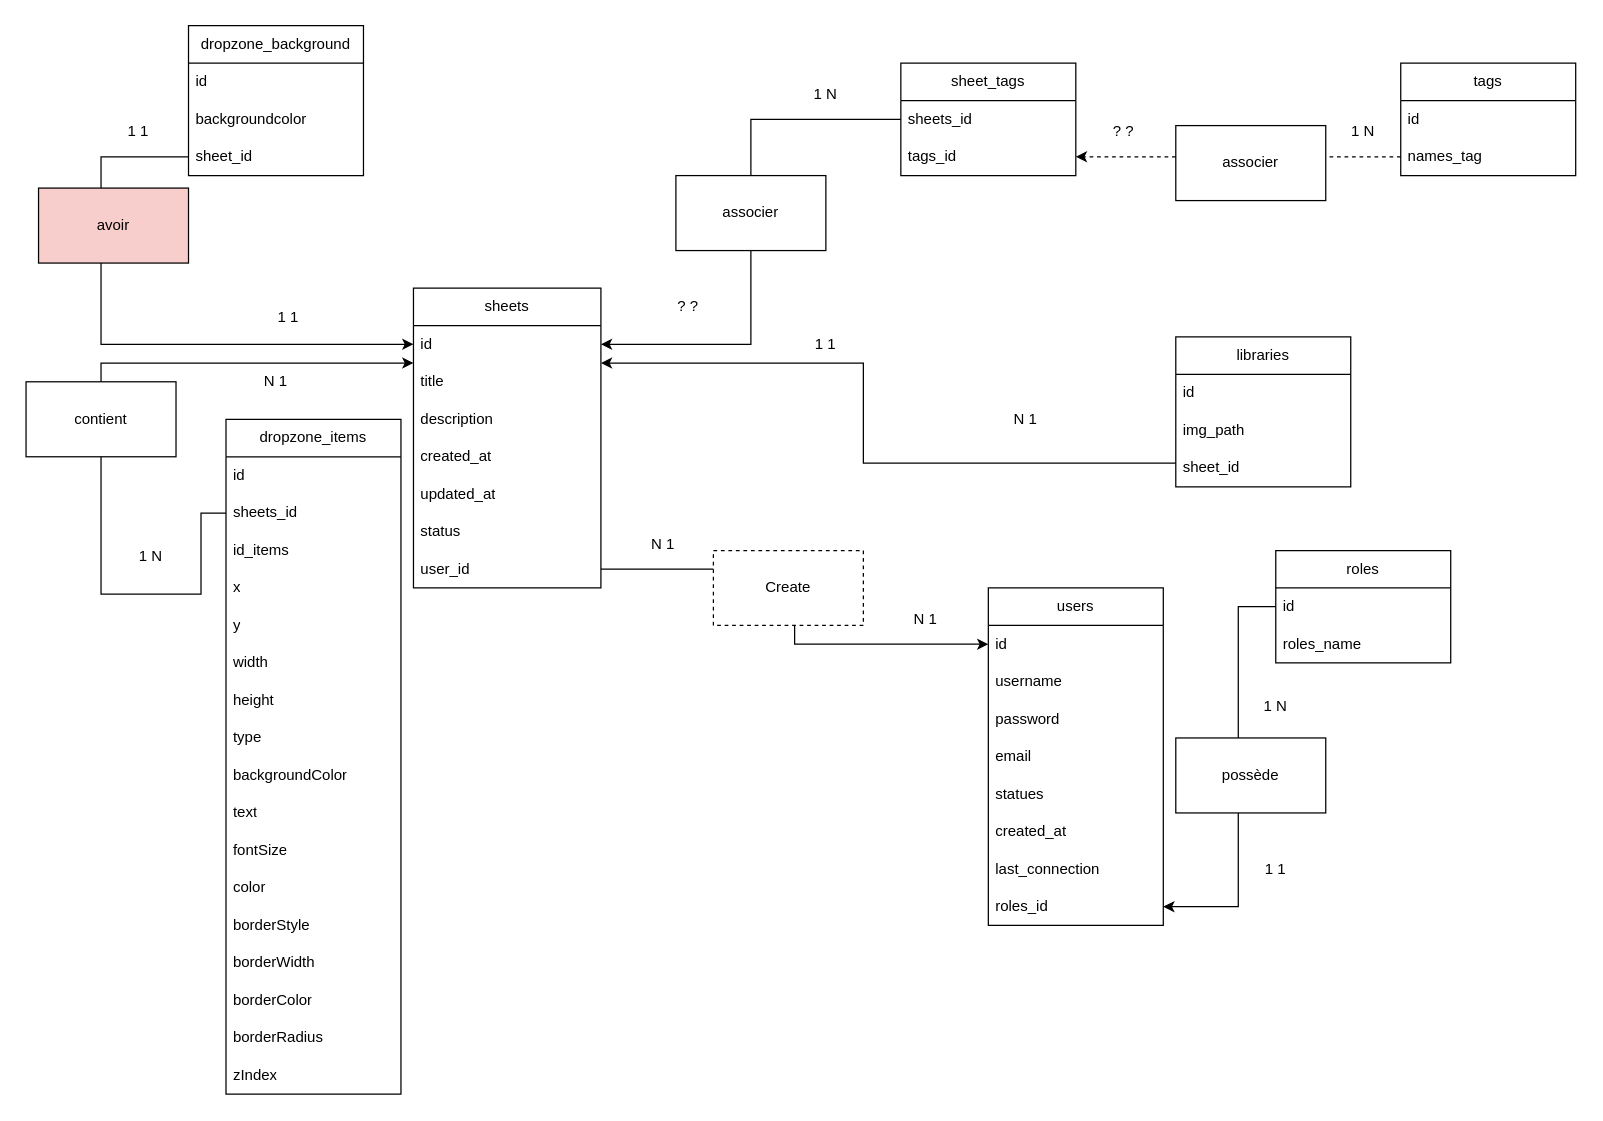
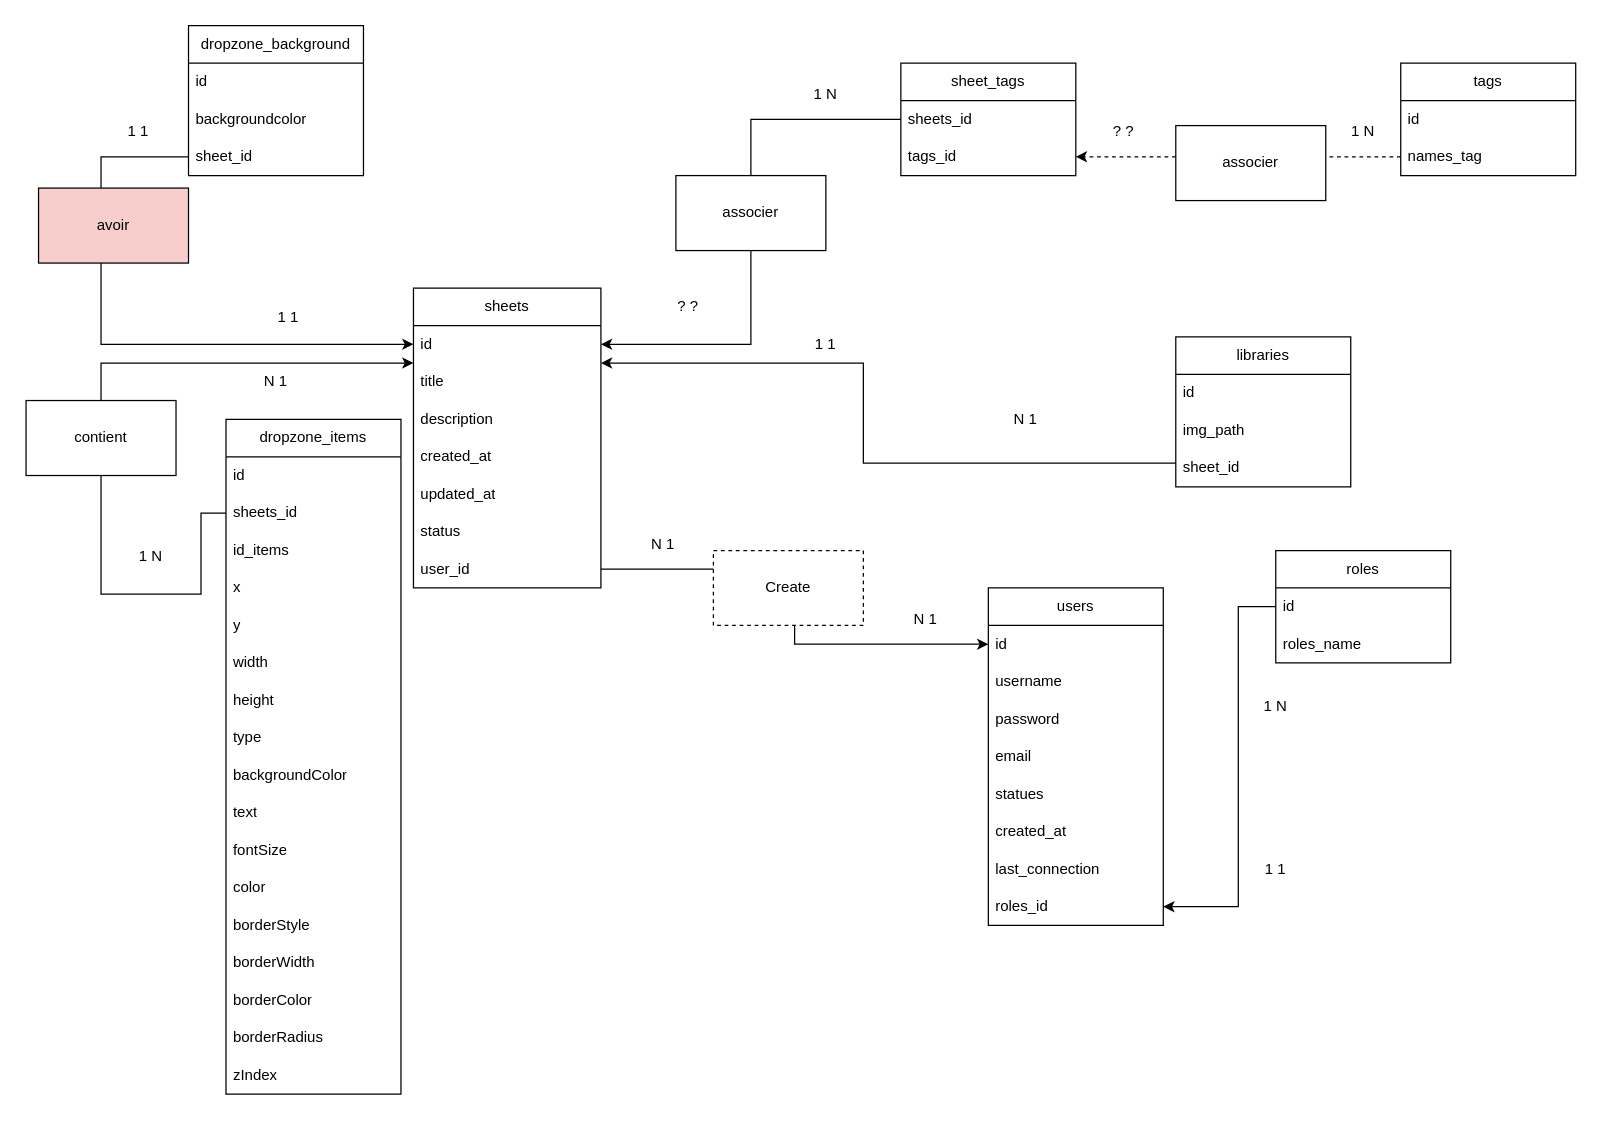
node "contient": moved (101, 419) -> (101, 438)
node "possède": removed
